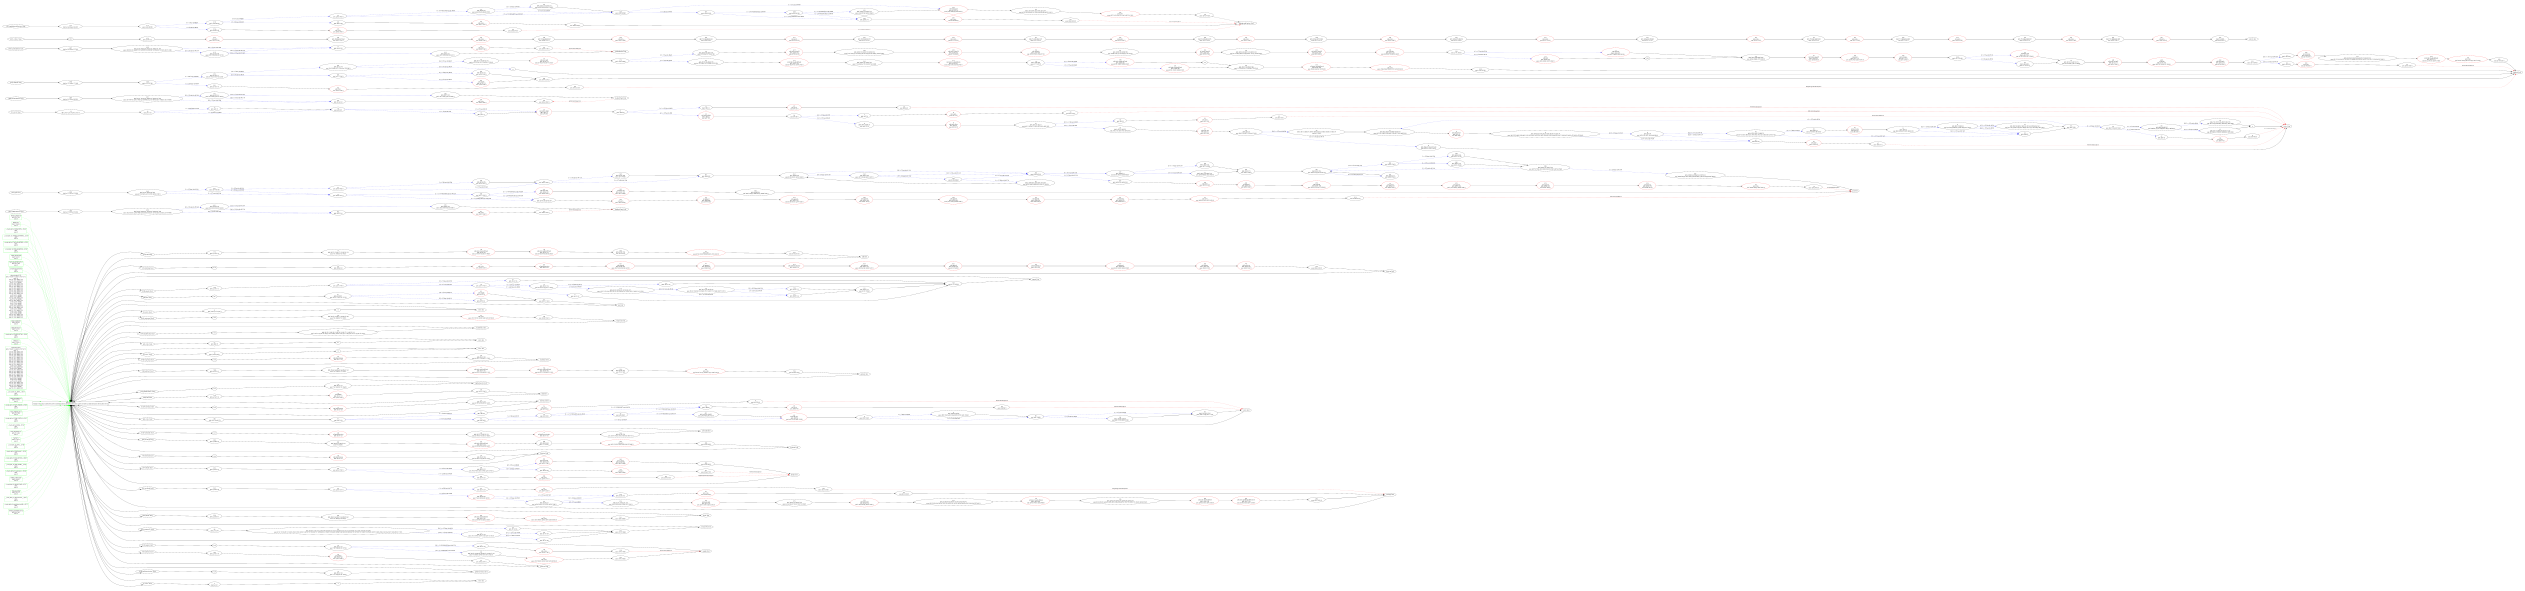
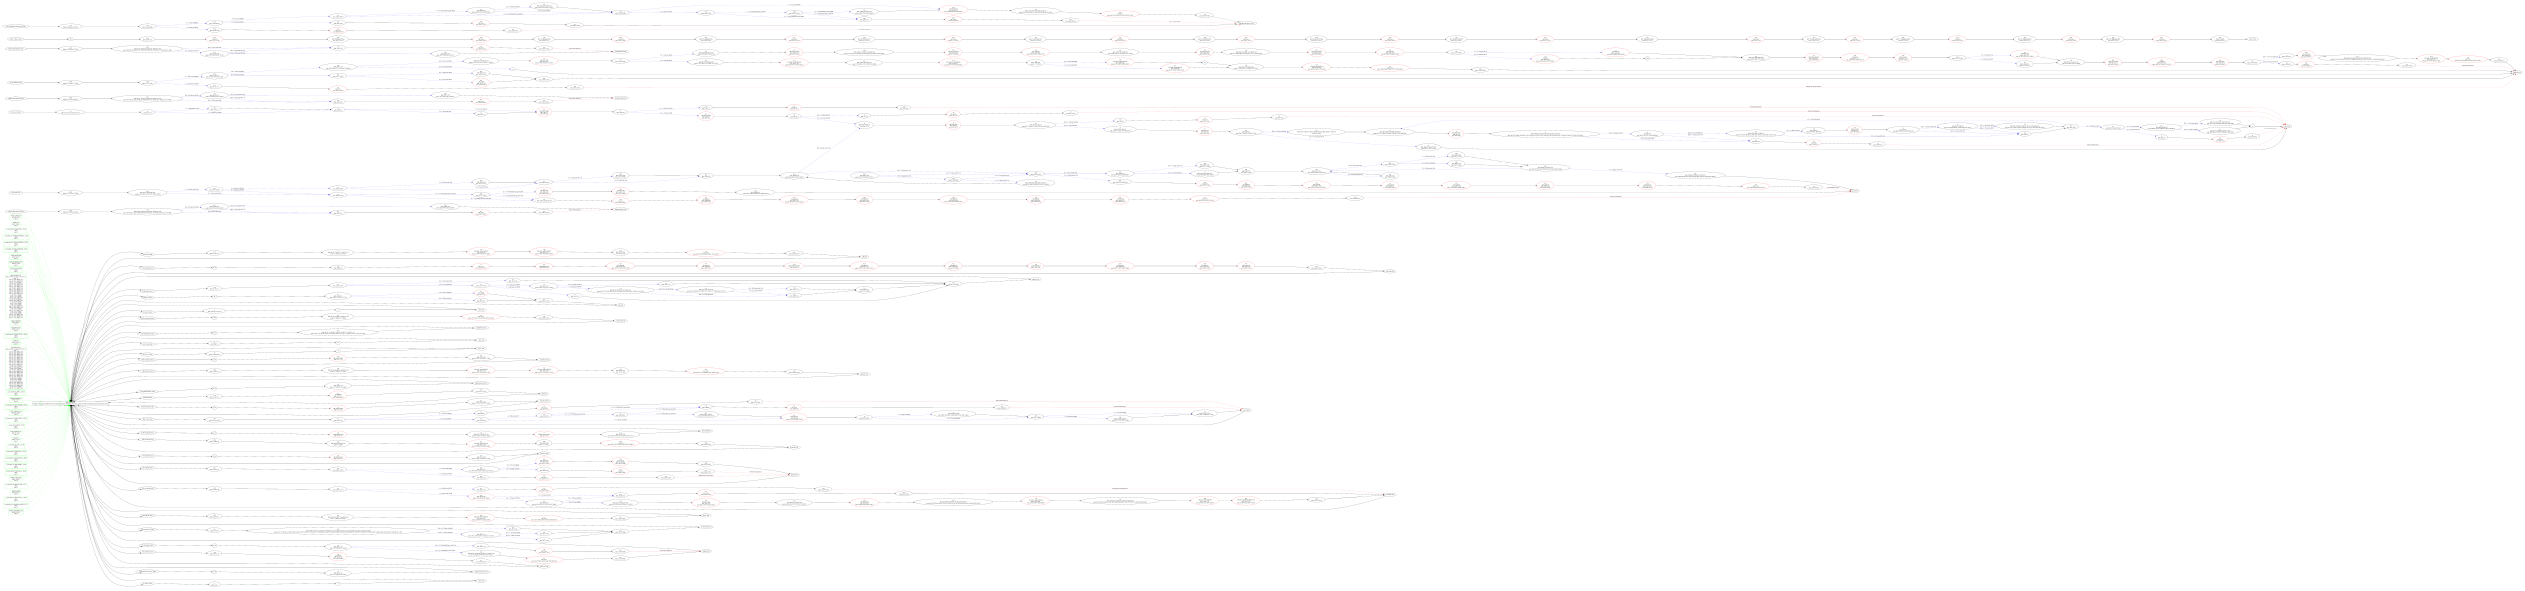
edge "mulAndCheck::End" -> "395 uses: d316:495(1)": reversed
edge "362 defs: d290:298 uses: d290:445(1) d276:444(3)" -> "363 defs: d291:299 uses: d277:446(3) d291:447(1)": now "362 defs: d290:298 uses: d290:445(1) d276:444(3)" -> "30 defs: d49:18 d48:17 uses: p40:11(1)"
